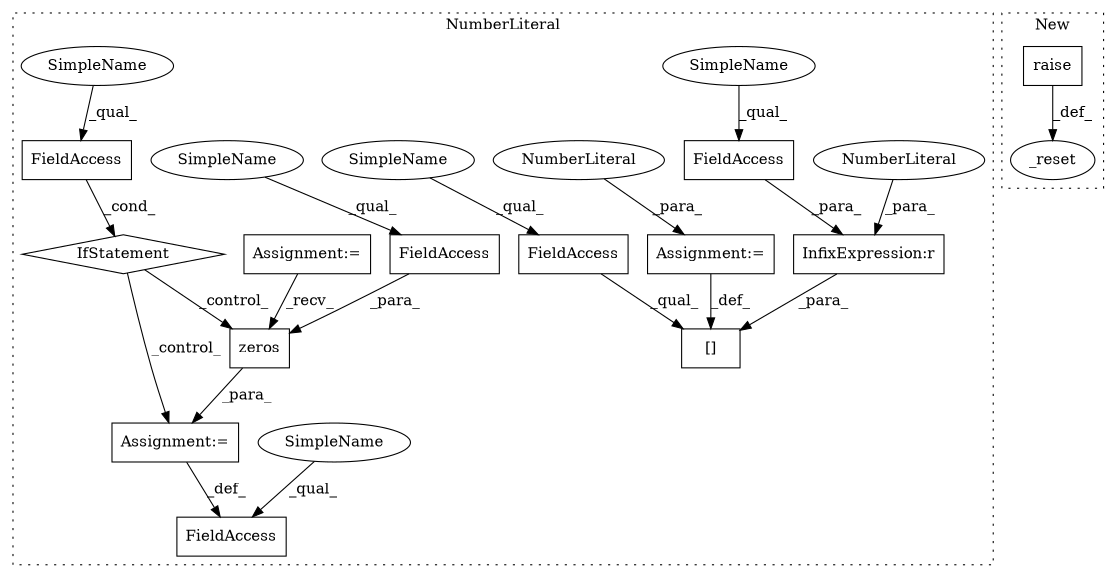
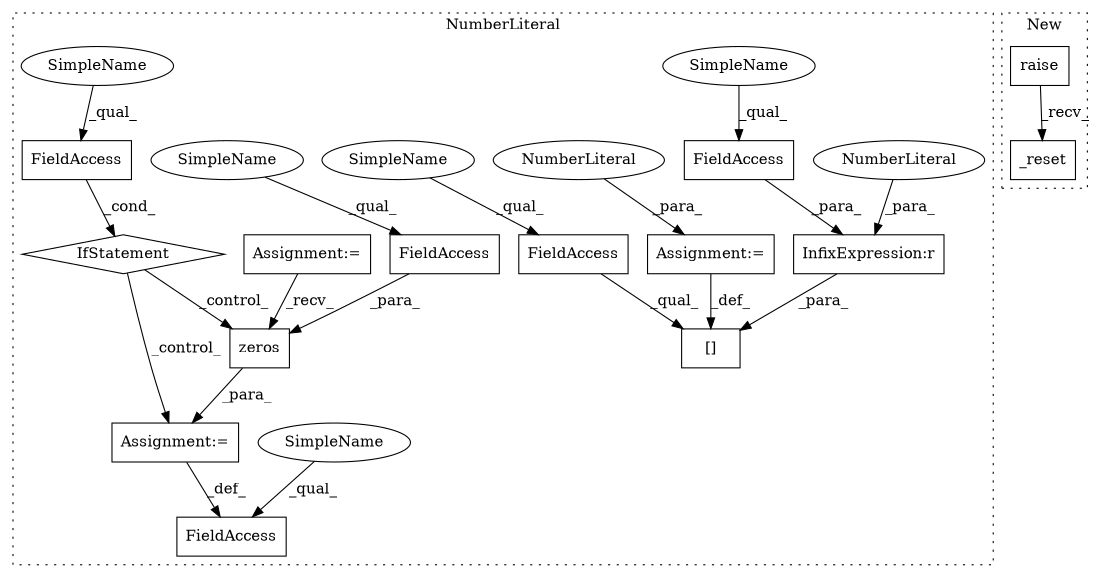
edge "raise" -> "_reset": label "_def_" -> "_recv_"
node "_reset": shape ellipse -> box
